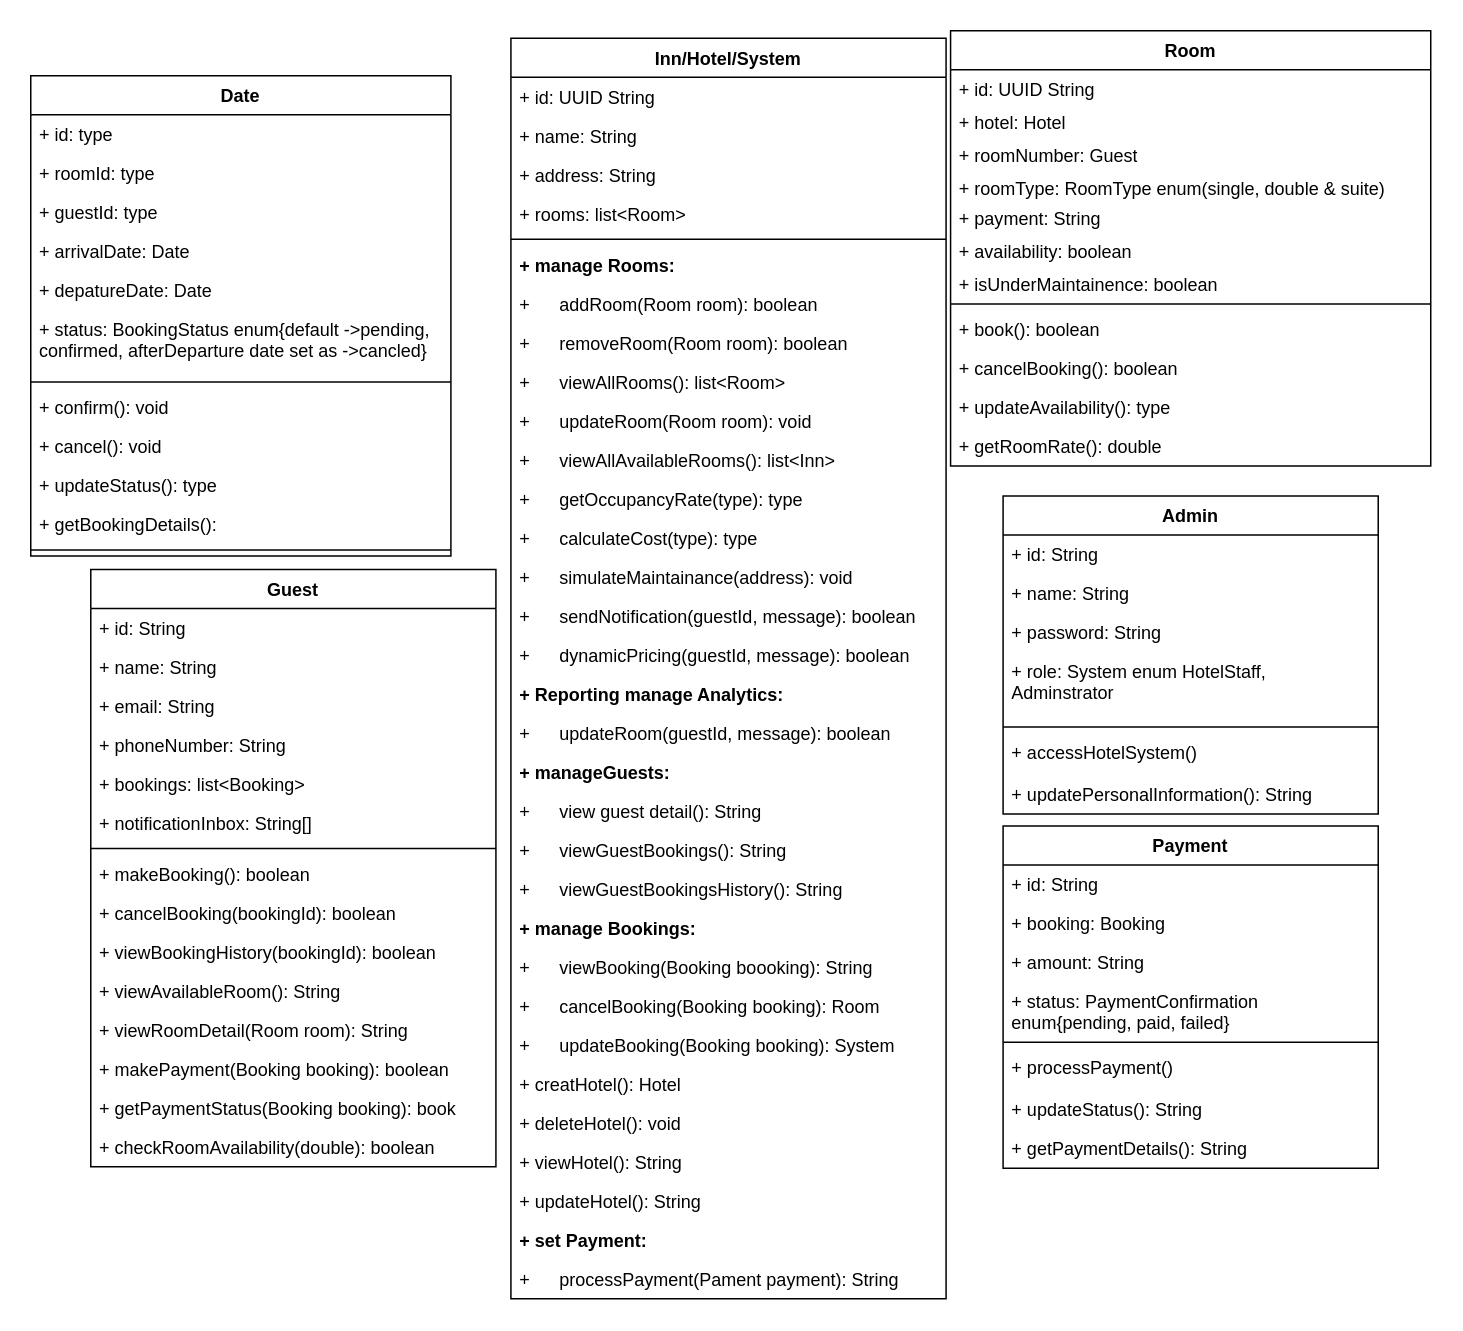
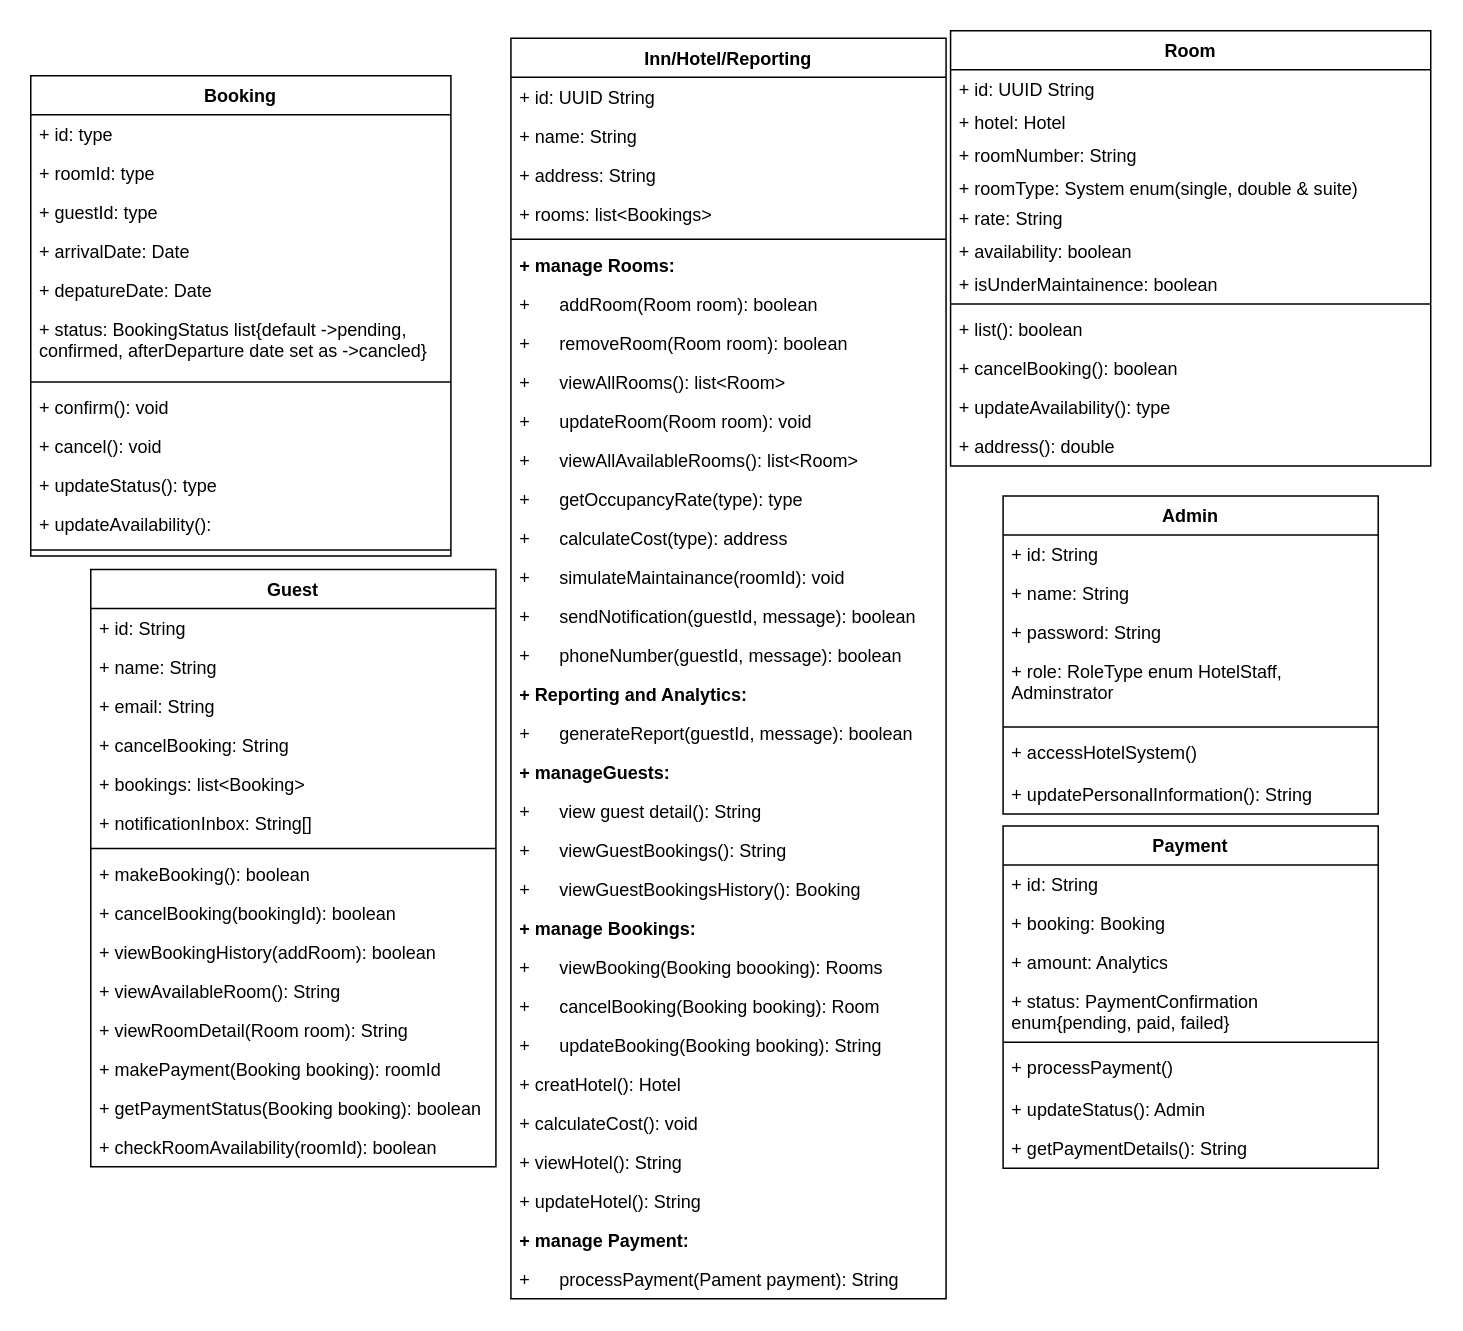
node "Inn/Hotel/System": label "Inn/Hotel/System" -> "Inn/Hotel/Reporting"
node "Date": label "Date" -> "Booking"
node "+ roomNumber: Guest": label "+ roomNumber: Guest" -> "+ roomNumber: String"
node "+ roomType: RoomType enum(single, double & suite)": label "+ roomType: RoomType enum(single, double & suite)" -> "+ roomType: System enum(single, double & suite)"
node "+ rooms: list<Room>": label "+ rooms: list<Room>" -> "+ rooms: list<Bookings>"
node "+ payment: String": label "+ payment: String" -> "+ rate: String"
node "+ book(): boolean": label "+ book(): boolean" -> "+ list(): boolean"
node "+ status: BookingStatus enum{default ->pending, confirmed, afterDeparture date set as ->cancled}": label "+ status: BookingStatus enum{default ->pending, confirmed, afterDeparture date set as ->cancled}" -> "+ status: BookingStatus list{default ->pending, confirmed, afterDeparture date set as ->cancled}"
node "+ getRoomRate(): double": label "+ getRoomRate(): double" -> "+ address(): double"
node "+ viewAllAvailableRooms(): list<Inn>": label "+ viewAllAvailableRooms(): list<Inn>" -> "+ viewAllAvailableRooms(): list<Room>"
node "+ getBookingDetails():": label "+ getBookingDetails():" -> "+ updateAvailability():"
node "+ calculateCost(type): type": label "+ calculateCost(type): type" -> "+ calculateCost(type): address"
node "+ simulateMaintainance(address): void": label "+ simulateMaintainance(address): void" -> "+ simulateMaintainance(roomId): void"
node "+ dynamicPricing(guestId, message): boolean": label "+ dynamicPricing(guestId, message): boolean" -> "+ phoneNumber(guestId, message): boolean"
node "+ role: System enum HotelStaff, Adminstrator": label "+ role: System enum HotelStaff, Adminstrator" -> "+ role: RoleType enum HotelStaff, Adminstrator"
node "+ Reporting manage Analytics:": label "+ Reporting manage Analytics:" -> "+ Reporting and Analytics:"
node "+ updateRoom(guestId, message): boolean": label "+ updateRoom(guestId, message): boolean" -> "+ generateReport(guestId, message): boolean"
node "+ phoneNumber: String": label "+ phoneNumber: String" -> "+ cancelBooking: String"
node "+ viewGuestBookingsHistory(): String": label "+ viewGuestBookingsHistory(): String" -> "+ viewGuestBookingsHistory(): Booking"
node "+ viewBookingHistory(bookingId): boolean": label "+ viewBookingHistory(bookingId): boolean" -> "+ viewBookingHistory(addRoom): boolean"
node "+ amount: String": label "+ amount: String" -> "+ amount: Analytics"
node "+ viewBooking(Booking boooking): String": label "+ viewBooking(Booking boooking): String" -> "+ viewBooking(Booking boooking): Rooms"
node "+ updateBooking(Booking booking): System": label "+ updateBooking(Booking booking): System" -> "+ updateBooking(Booking booking): String"
node "+ makePayment(Booking booking): boolean": label "+ makePayment(Booking booking): boolean" -> "+ makePayment(Booking booking): roomId"
node "+ getPaymentStatus(Booking booking): book": label "+ getPaymentStatus(Booking booking): book" -> "+ getPaymentStatus(Booking booking): boolean"
node "+ updateStatus(): String": label "+ updateStatus(): String" -> "+ updateStatus(): Admin"
node "+ deleteHotel(): void": label "+ deleteHotel(): void" -> "+ calculateCost(): void"
node "+ checkRoomAvailability(double): boolean": label "+ checkRoomAvailability(double): boolean" -> "+ checkRoomAvailability(roomId): boolean"
node "+ set Payment:": label "+ set Payment:" -> "+ manage Payment:"
